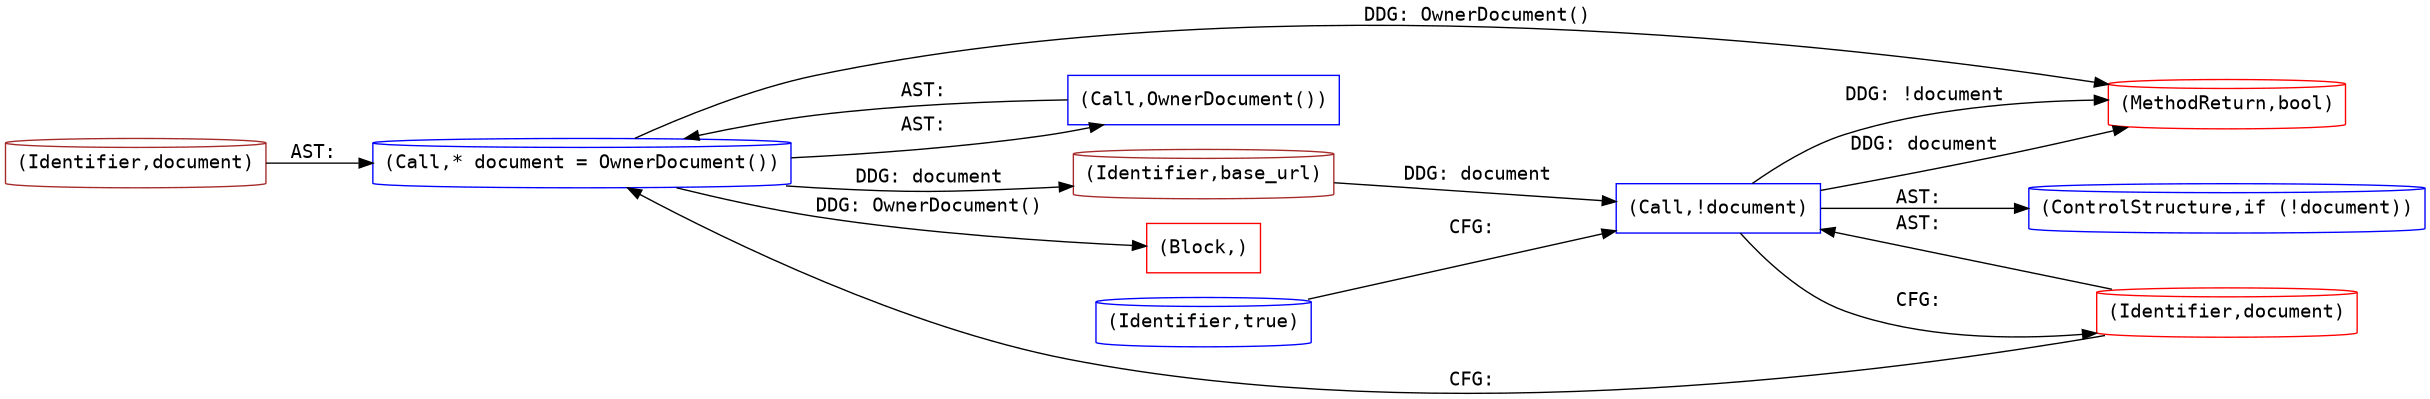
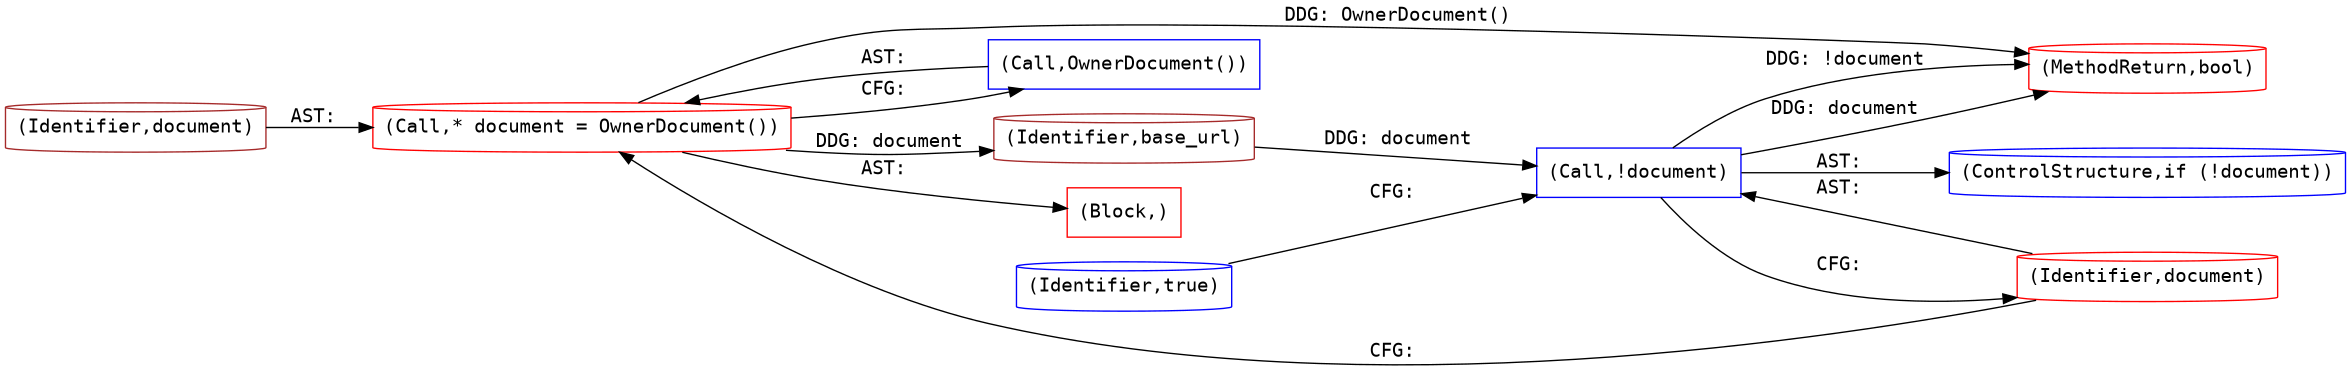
edge "(Call,* document = OwnerDocument())" -> "(Call,OwnerDocument())": label "AST: " -> "CFG: "
node "(Call,* document = OwnerDocument())": color blue -> red
edge "(Call,* document = OwnerDocument())" -> "(Block,)": label "DDG: OwnerDocument()" -> "AST: "
